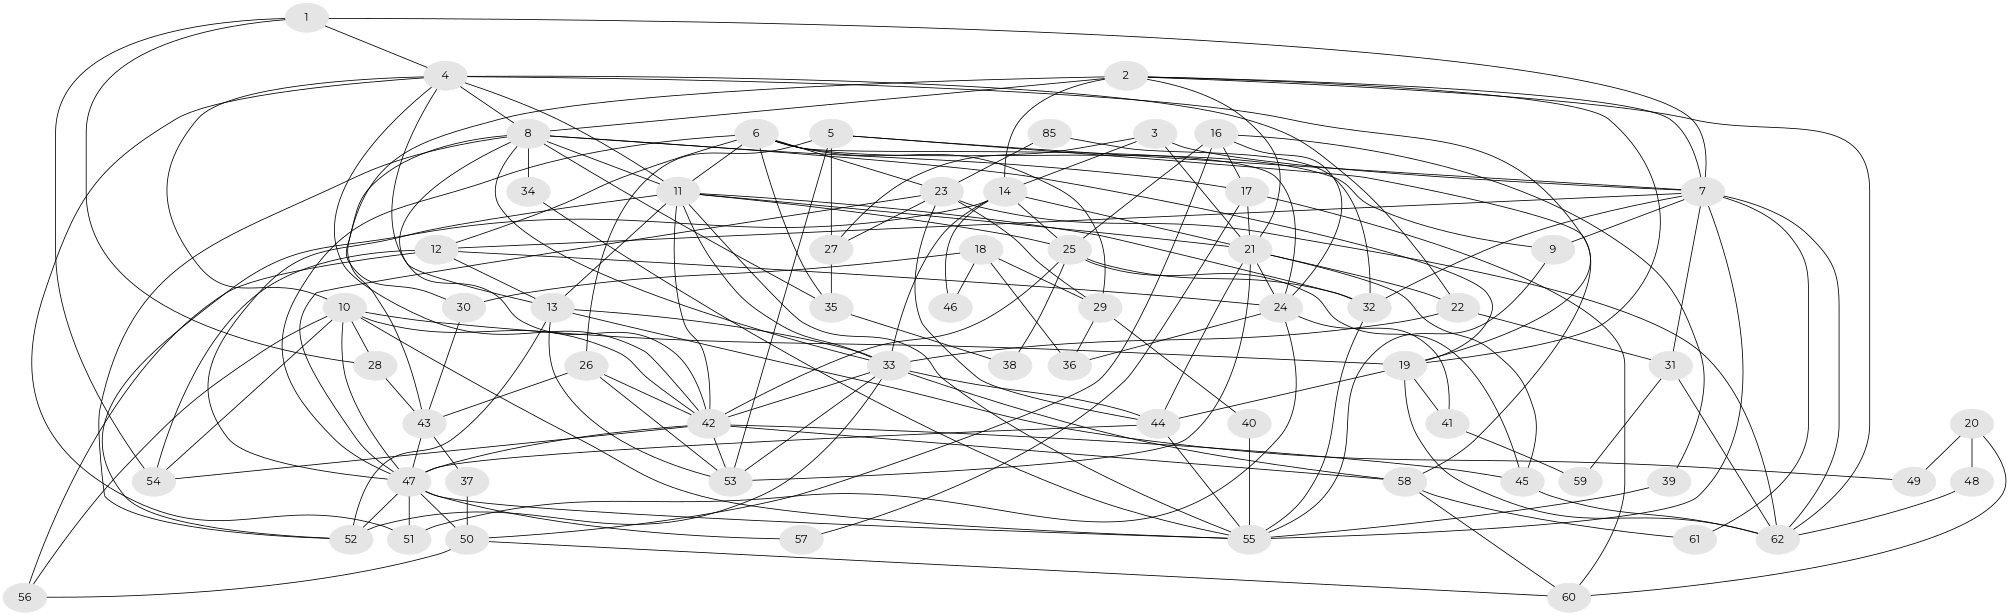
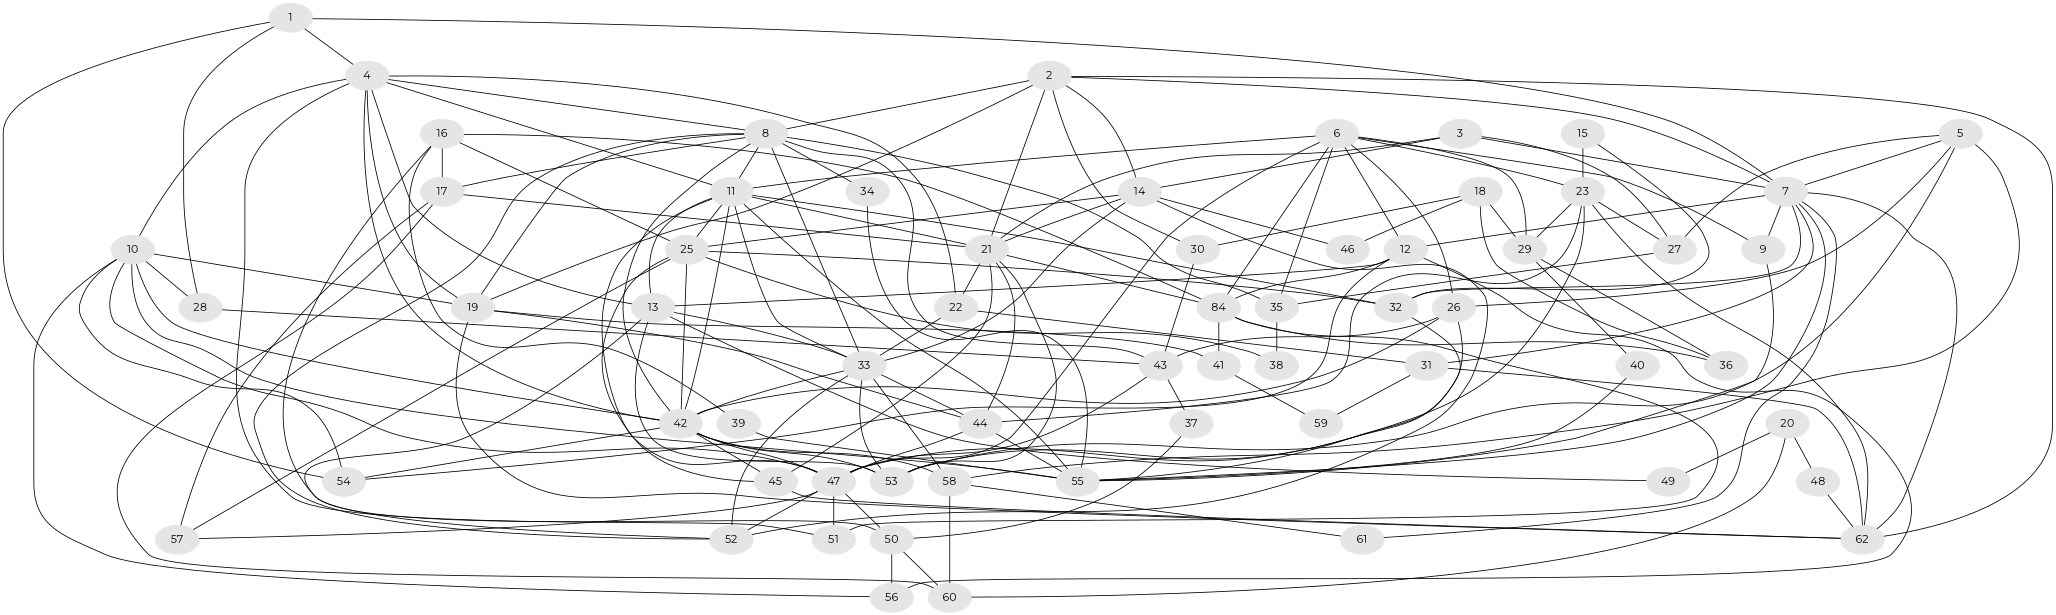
node "85": label "85" -> "15"
edge "6" -- "26": added
node "24": label "24" -> "84"
edge "25" -- "57": added
edge "47" -- "55": removed
